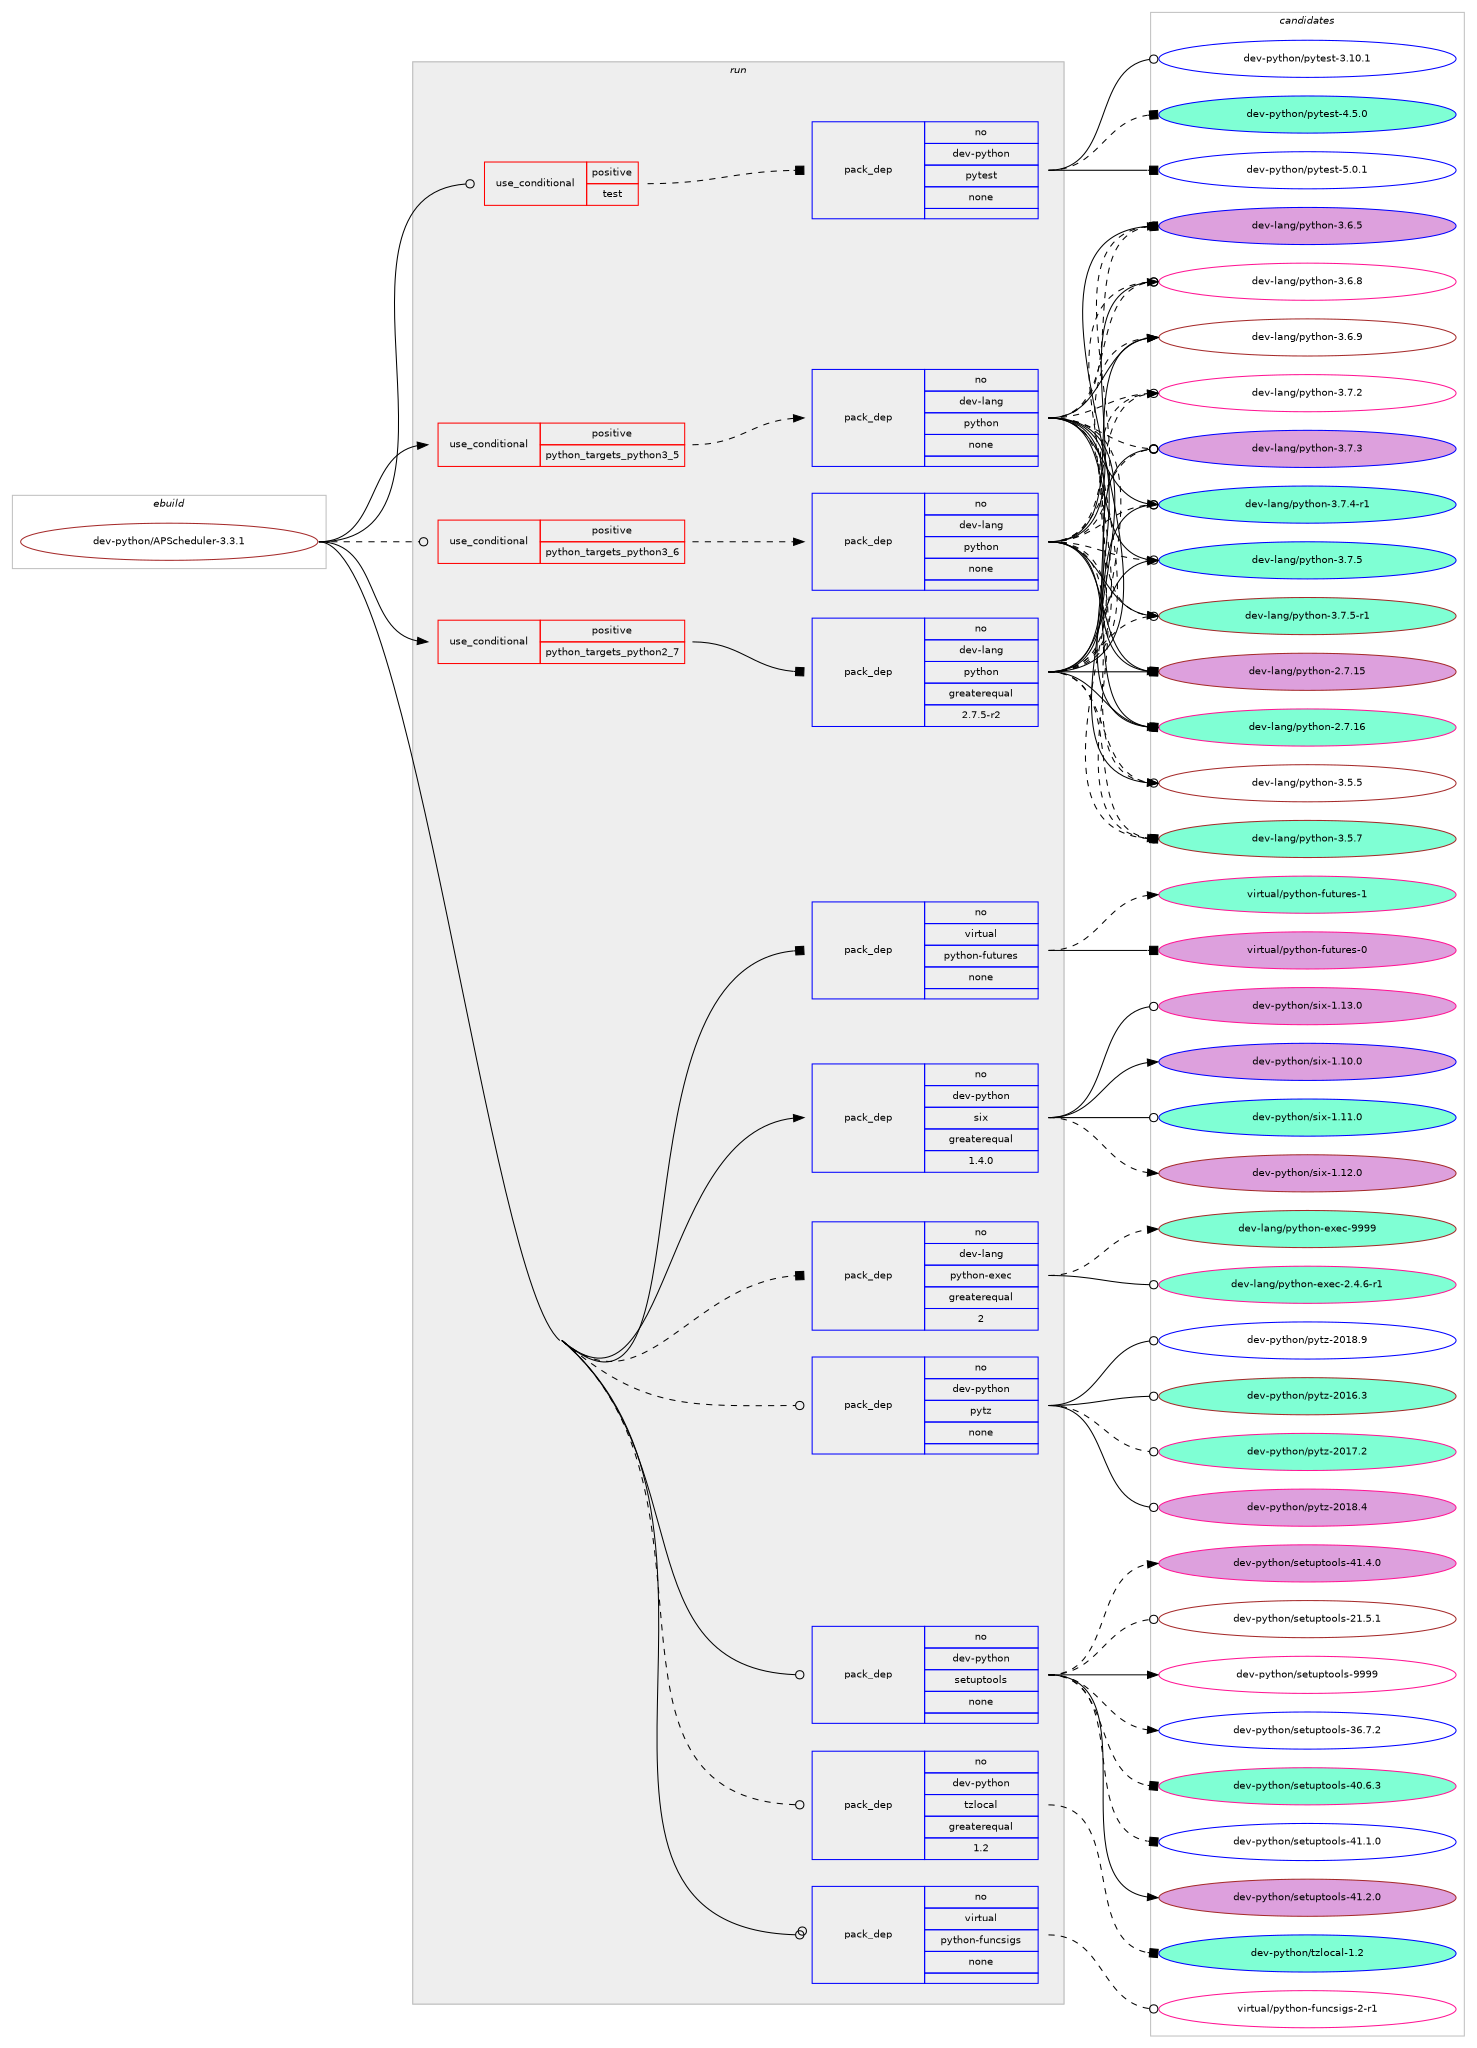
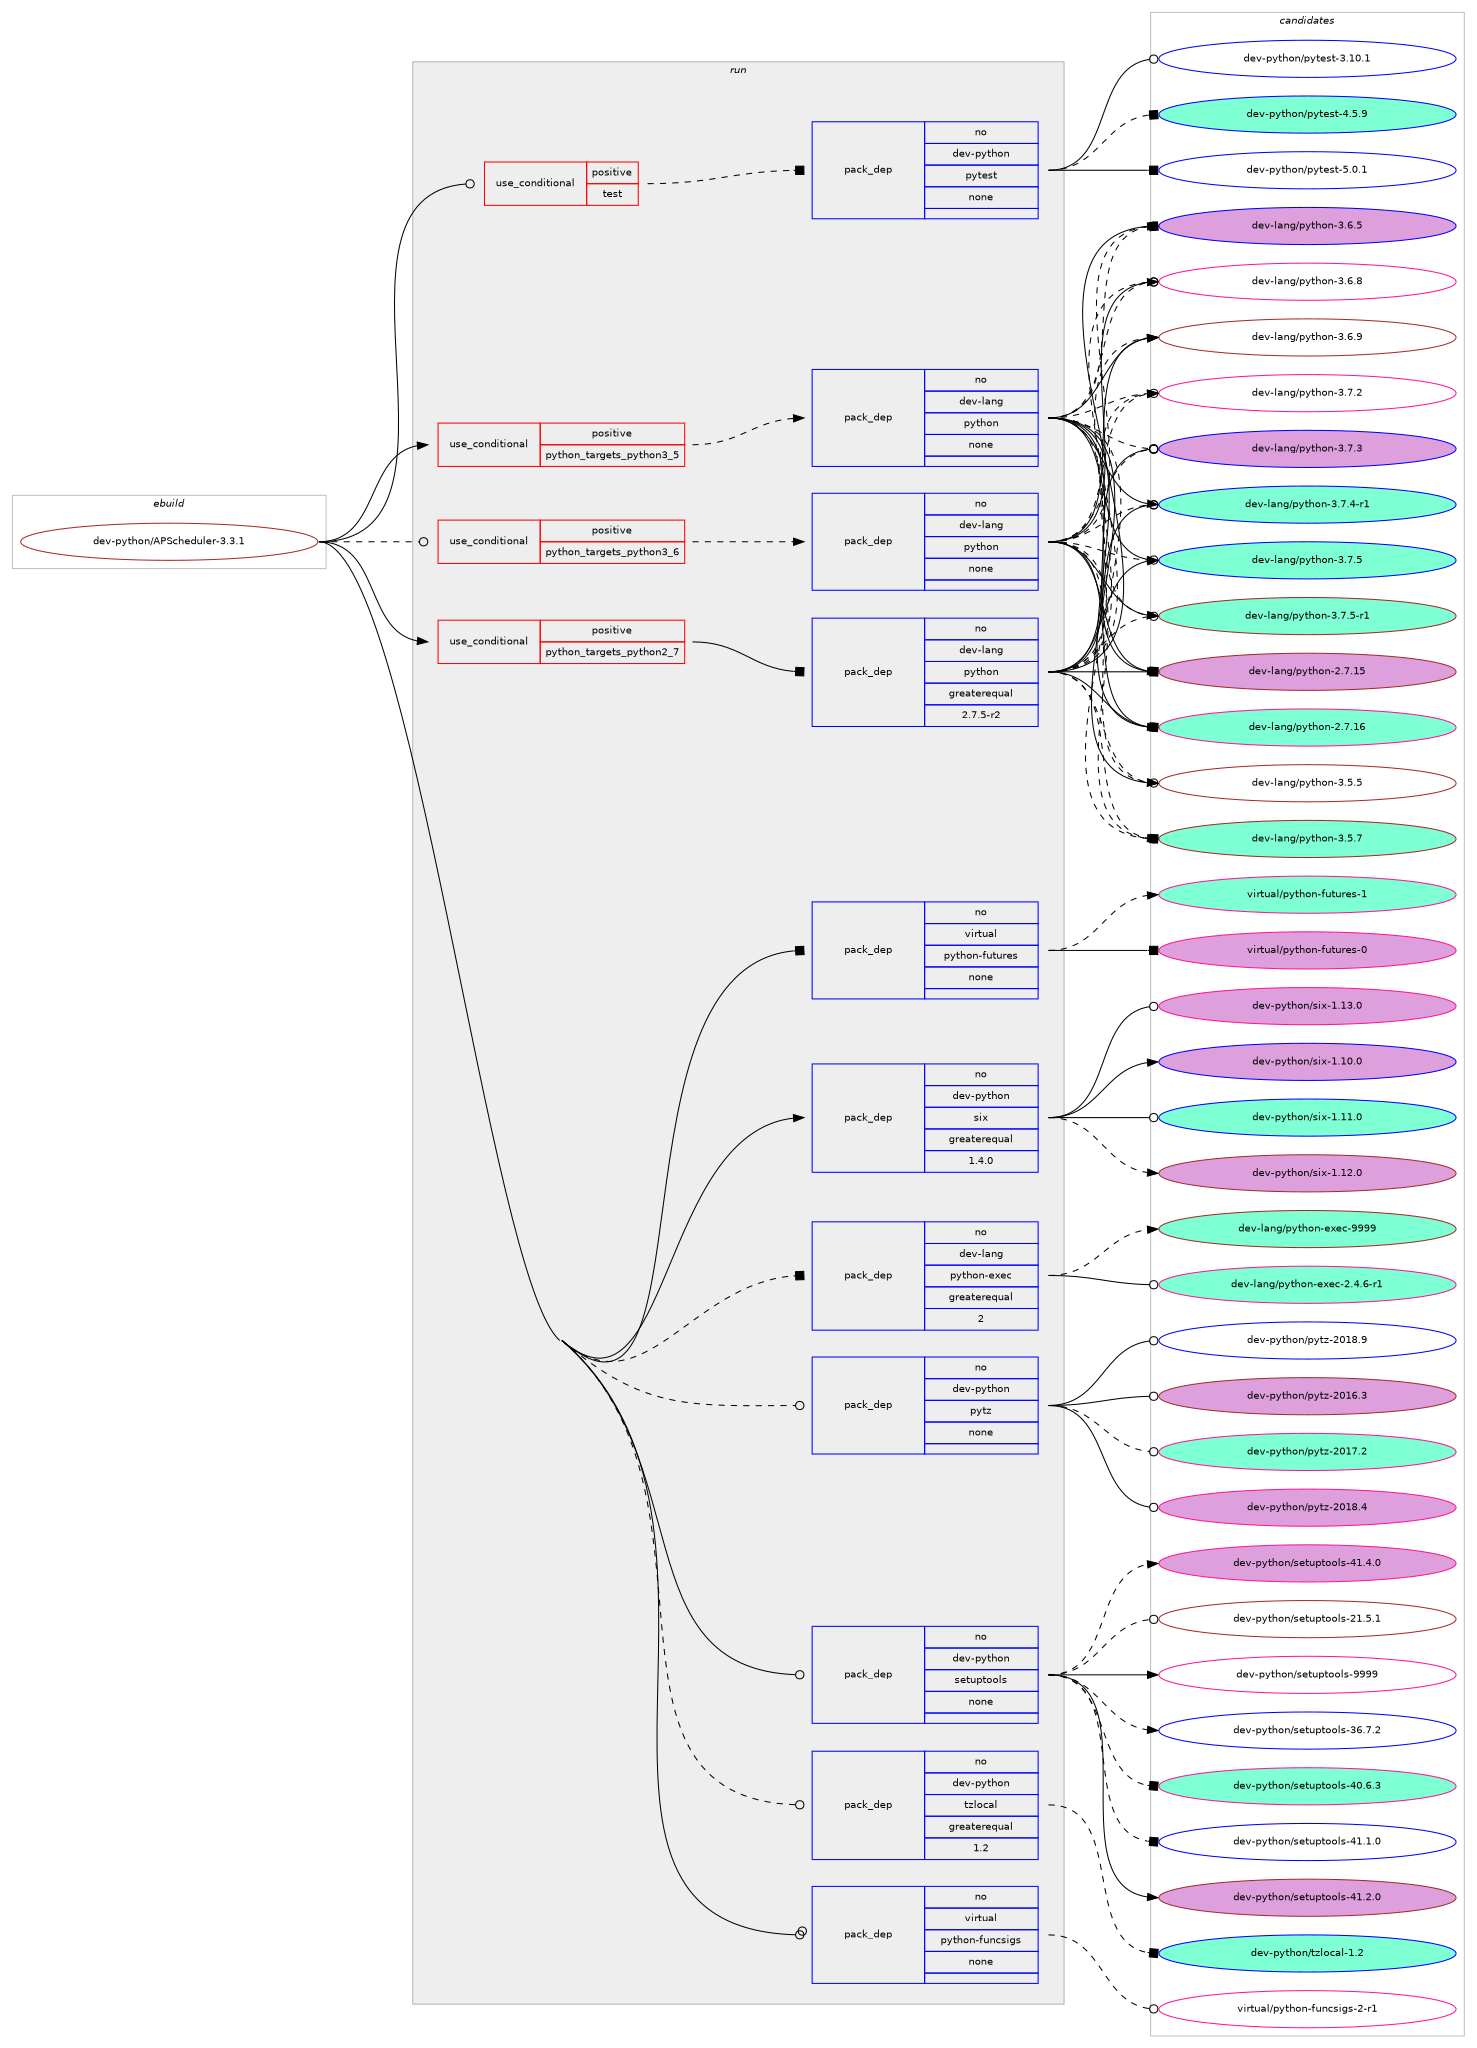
node "dev-python/pytest-4.5.0": label "dev-python/pytest-4.5.0" -> "dev-python/pytest-4.5.9"
node "dev-python/pytz-2016.3": fillcolor aquamarine -> plum
